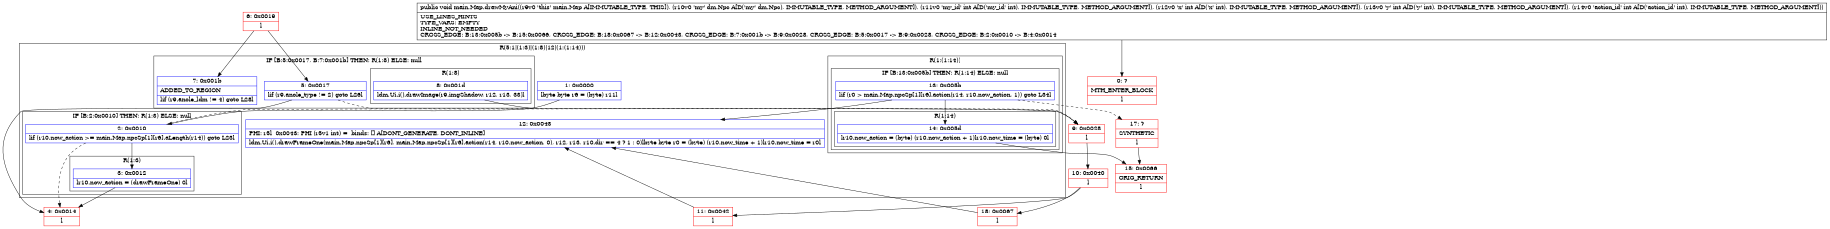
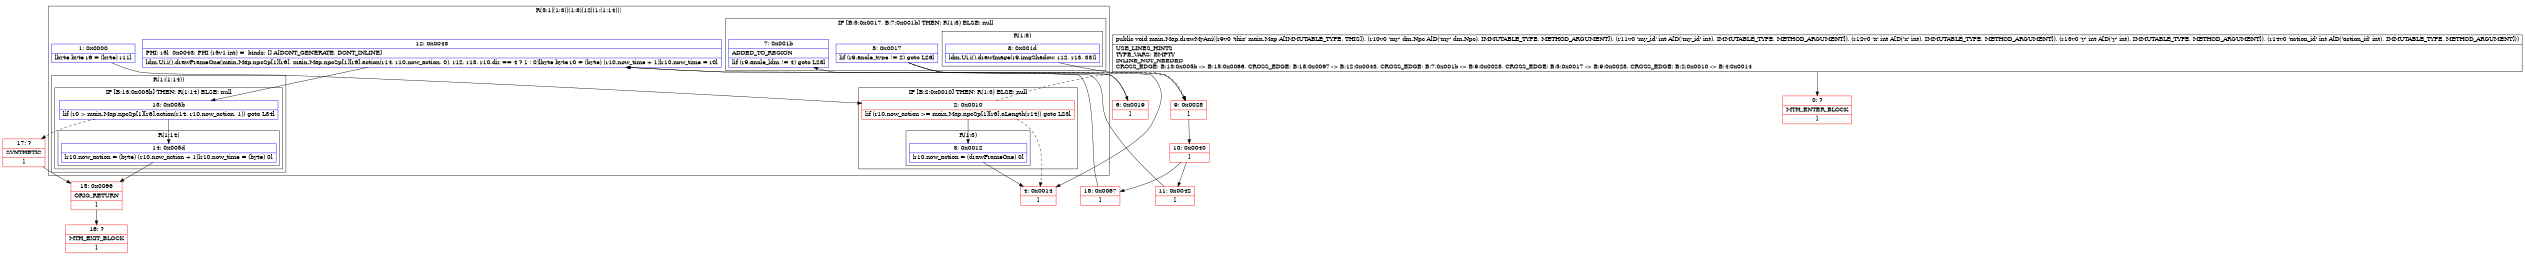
edge "6: 0x0019" -> "5: 0x0017": reversed
edge "13: 0x005b" -> "12: 0x0043": reversed
node "2: 0x0010": color blue -> red
node "16: ?": added
